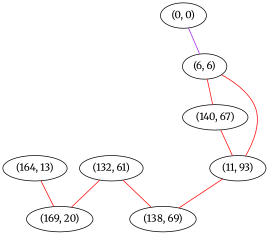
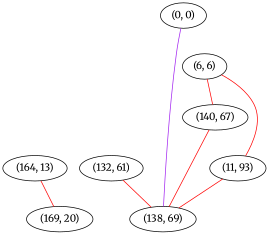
edge "(0, 0)" -- "(6, 6)": now "(0, 0)" -- "(138, 69)"
edge "(140, 67)" -- "(11, 93)": now "(140, 67)" -- "(138, 69)"
edge "(132, 61)" -- "(169, 20)": removed
